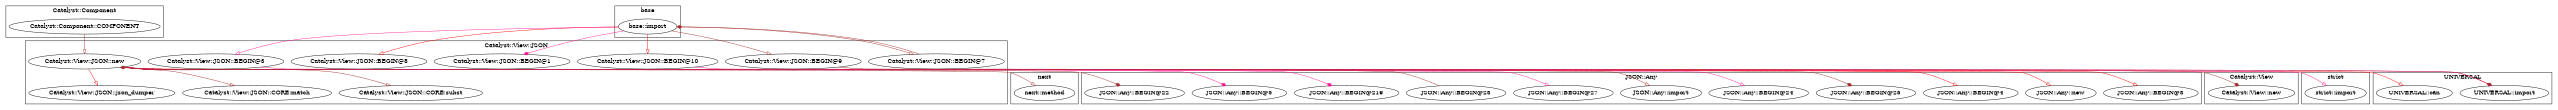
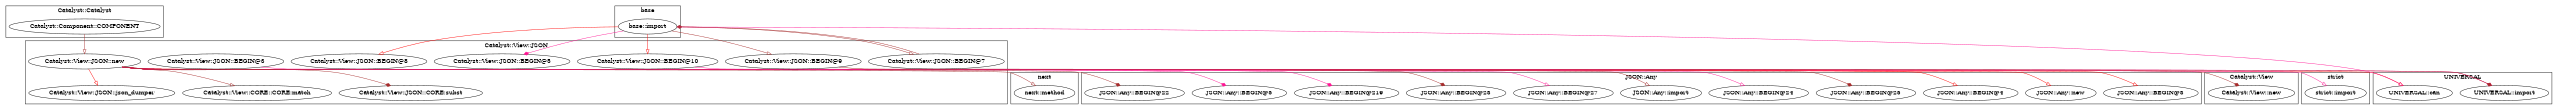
cluster "Catalyst::Component": label "Catalyst::Component" -> "Catalyst::Catalyst"
edge "base::import" -> "Catalyst::View::JSON::BEGIN@3": now "base::import" -> "UNIVERSAL::can"
node "Catalyst::View::JSON::BEGIN@1": label "Catalyst::View::JSON::BEGIN@1" -> "Catalyst::View::JSON::BEGIN@5"
edge "JSON::Any::BEGIN@23" -> "Catalyst::View::JSON::new": reversed
edge "Catalyst::View::JSON::new" -> "Catalyst::View::JSON::CORE:subst": arrowhead onormal -> diamond
node "Catalyst::View::JSON::CORE:match": label "Catalyst::View::JSON::CORE:match" -> "Catalyst::View::CORE::CORE:match"
